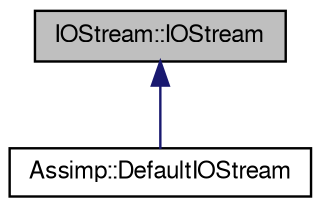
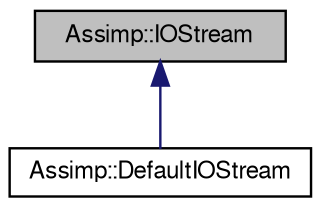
node "IOStream::IOStream": label "IOStream::IOStream" -> "Assimp::IOStream"
